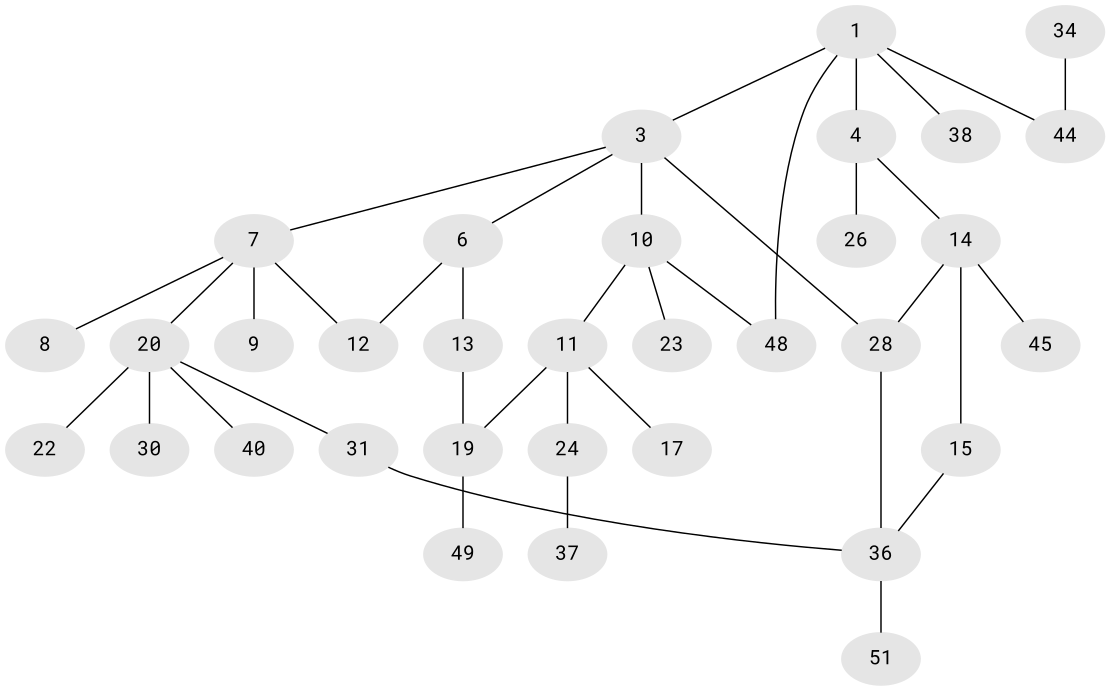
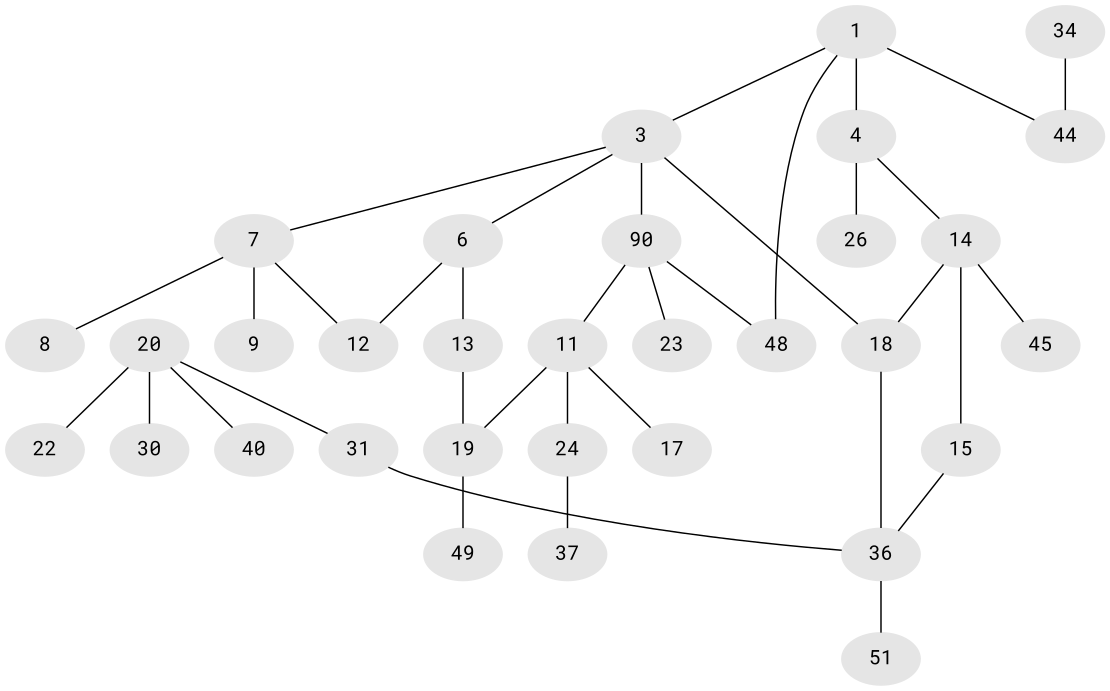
node "38": removed
node "10": label "10" -> "90"
edge "7" -- "20": removed
node "28": label "28" -> "18"
